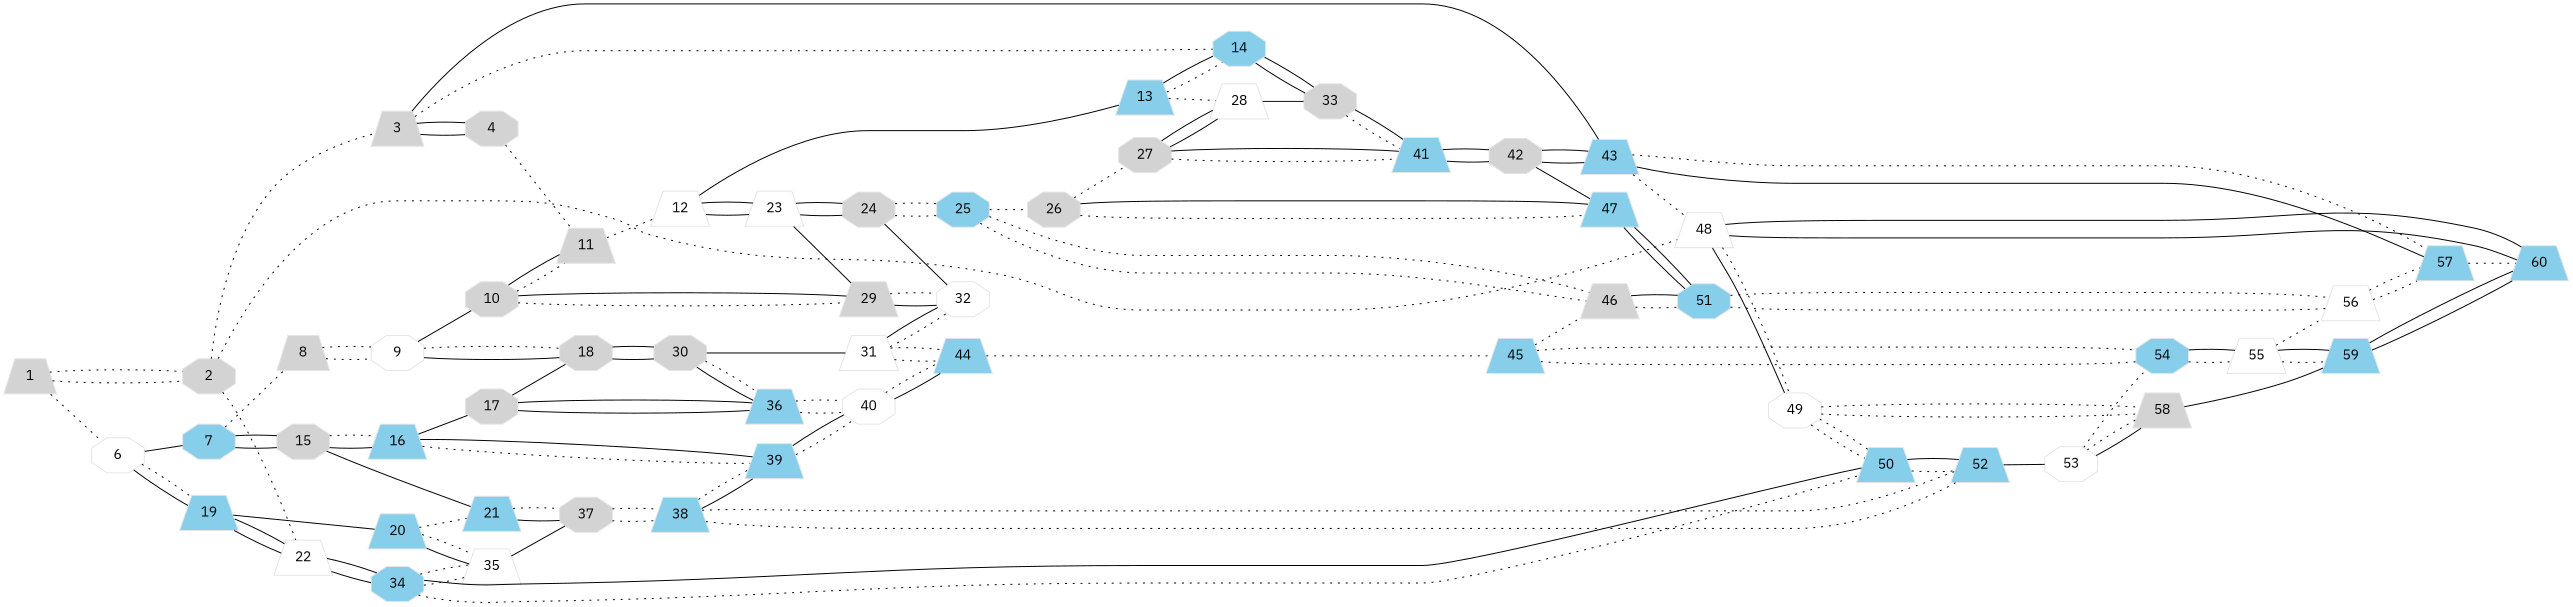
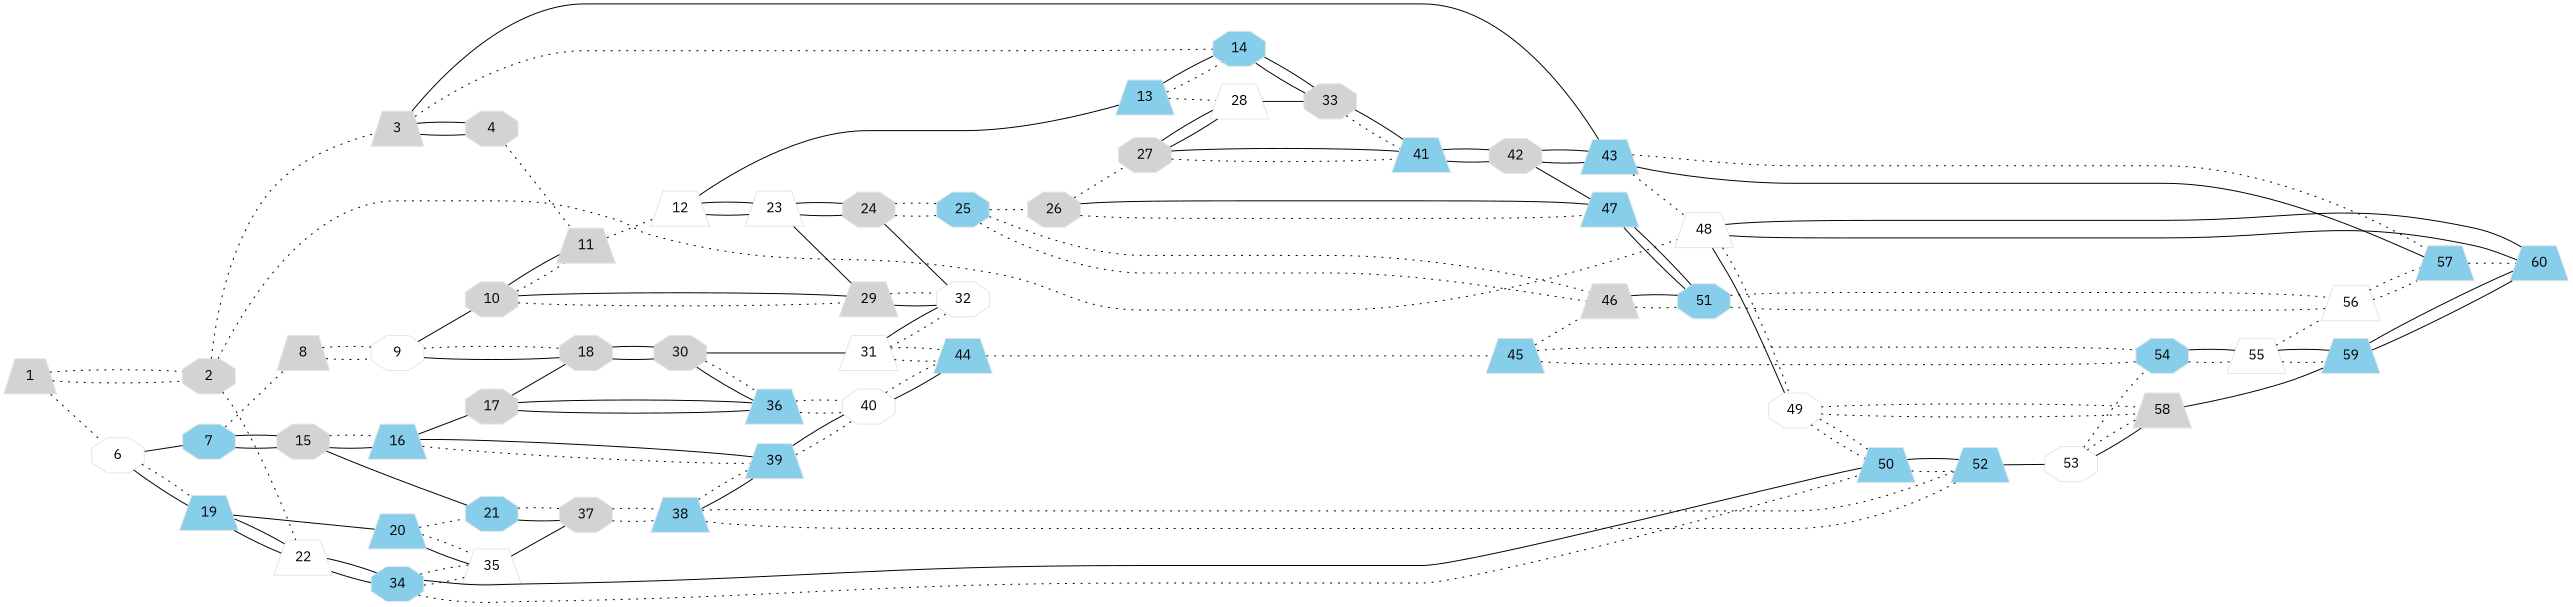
node "21": shape trapezium -> octagon
